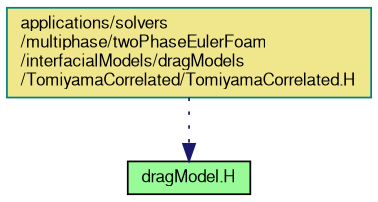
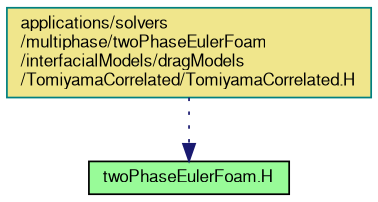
node "dragModel.H": label "dragModel.H" -> "twoPhaseEulerFoam.H"
